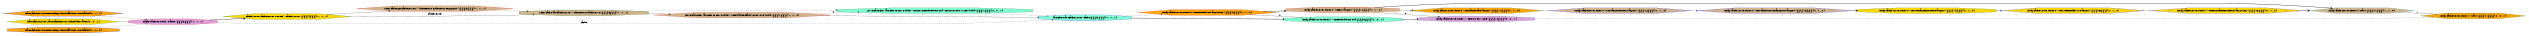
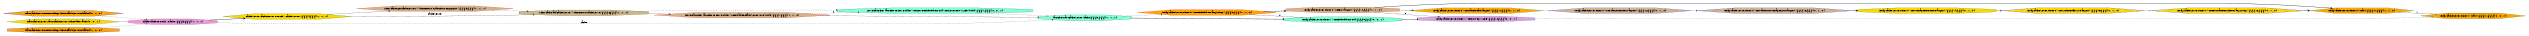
node "verify(cacheServer,times(0)).start()@@@17@@@['1', '1', '0']": fillcolor tan -> orange
node "launcher.startCacheServer(cache)@@@8@@@['1', '1', '1']": color blue -> darkgreen
